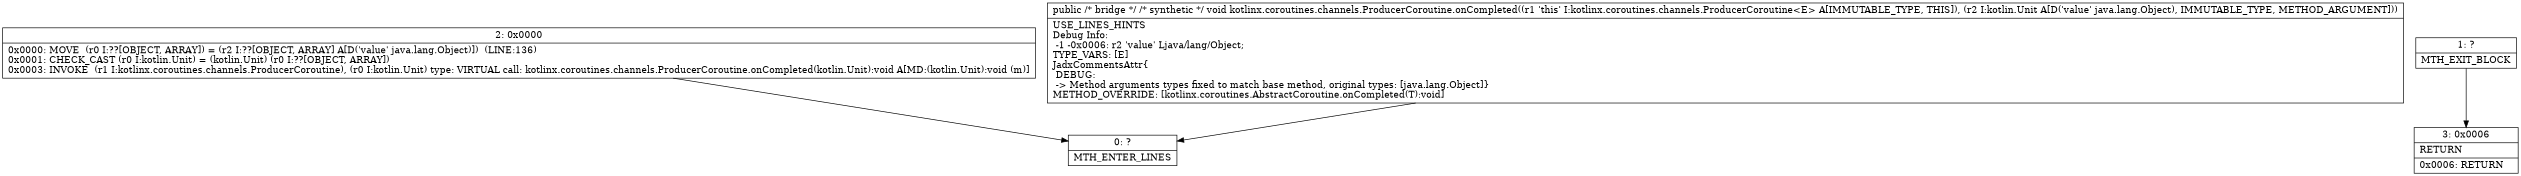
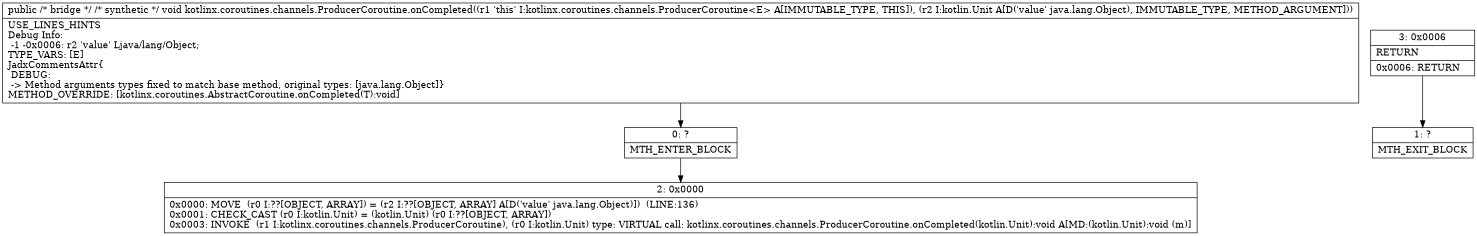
edge "1: ?" -> "3: 0x0006": reversed
edge "2: 0x0000" -> "0: ?": reversed
node "0: ?": text "MTH_ENTER_LINES" -> "MTH_ENTER_BLOCK"
